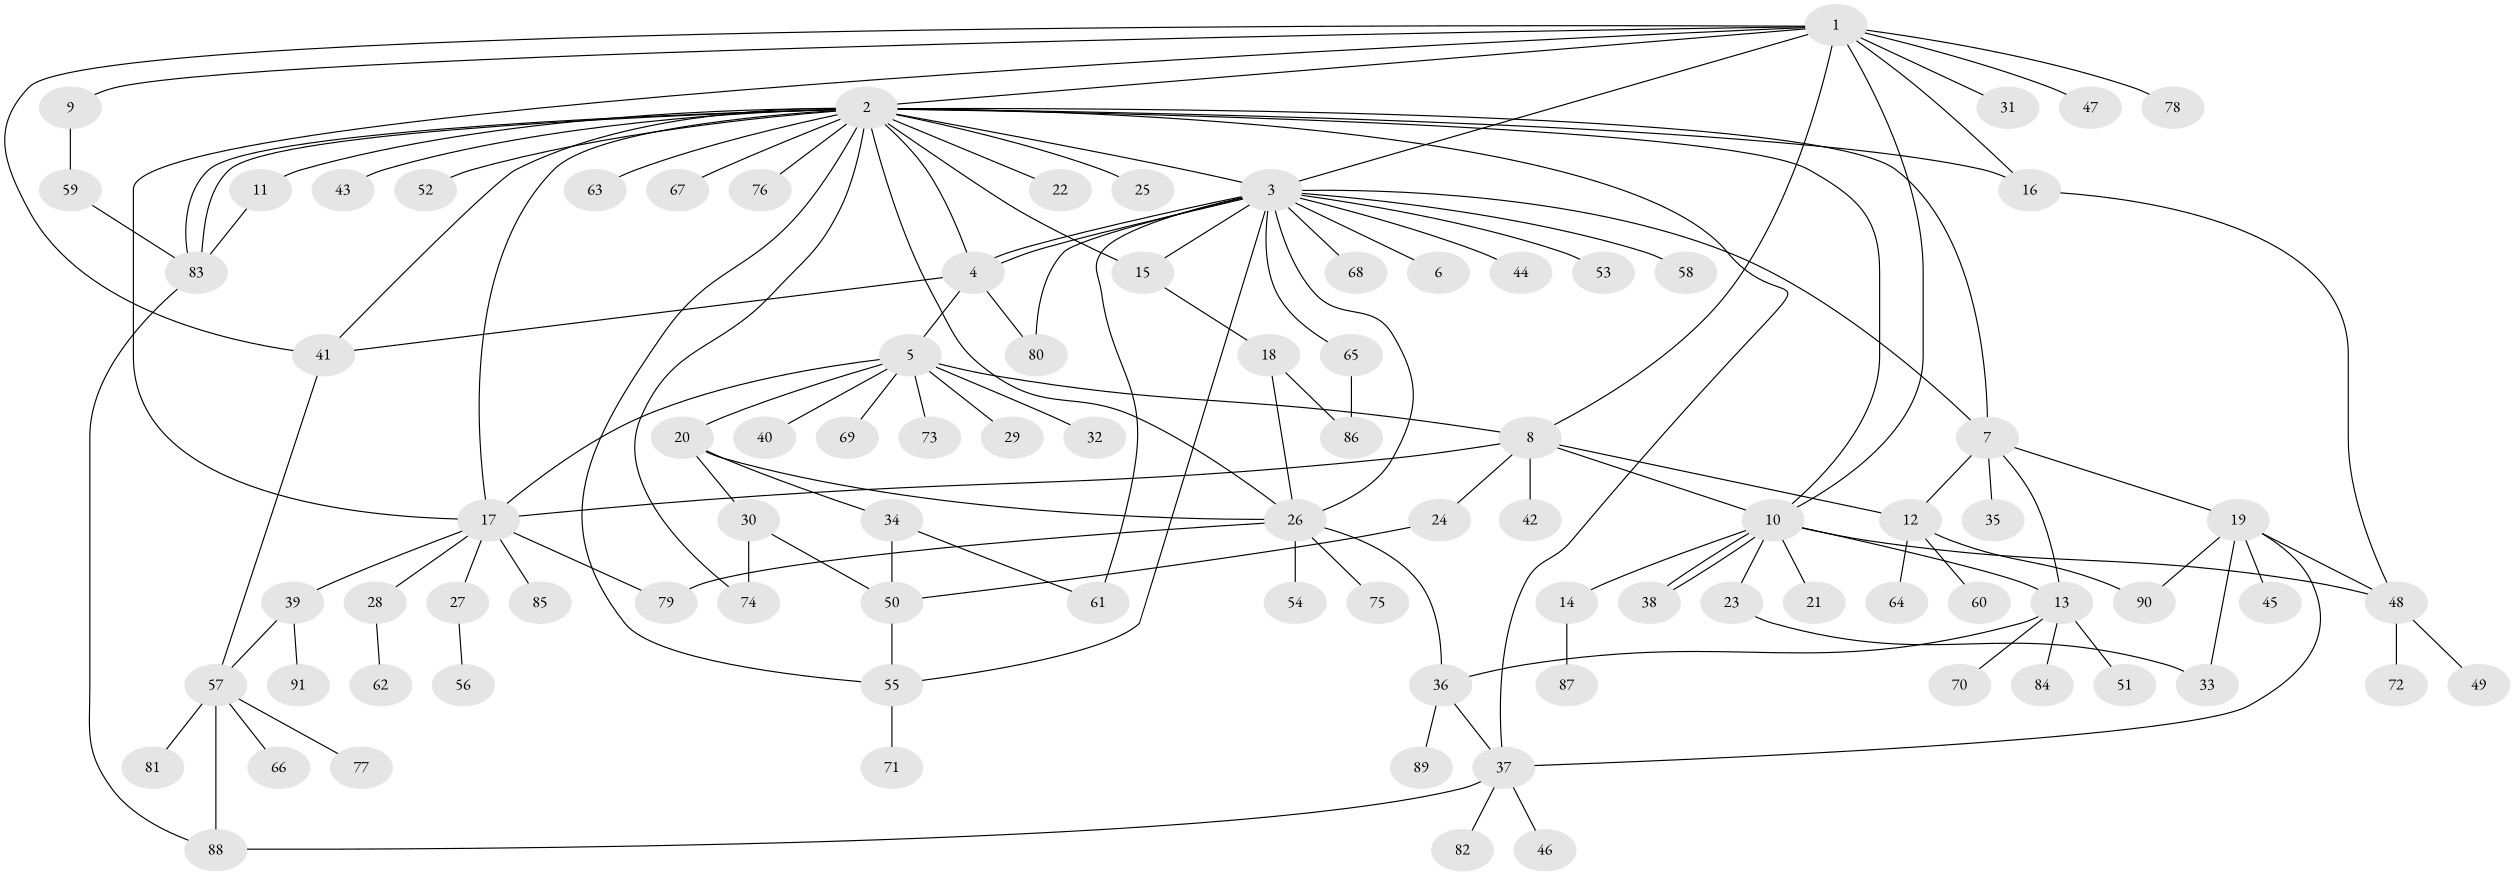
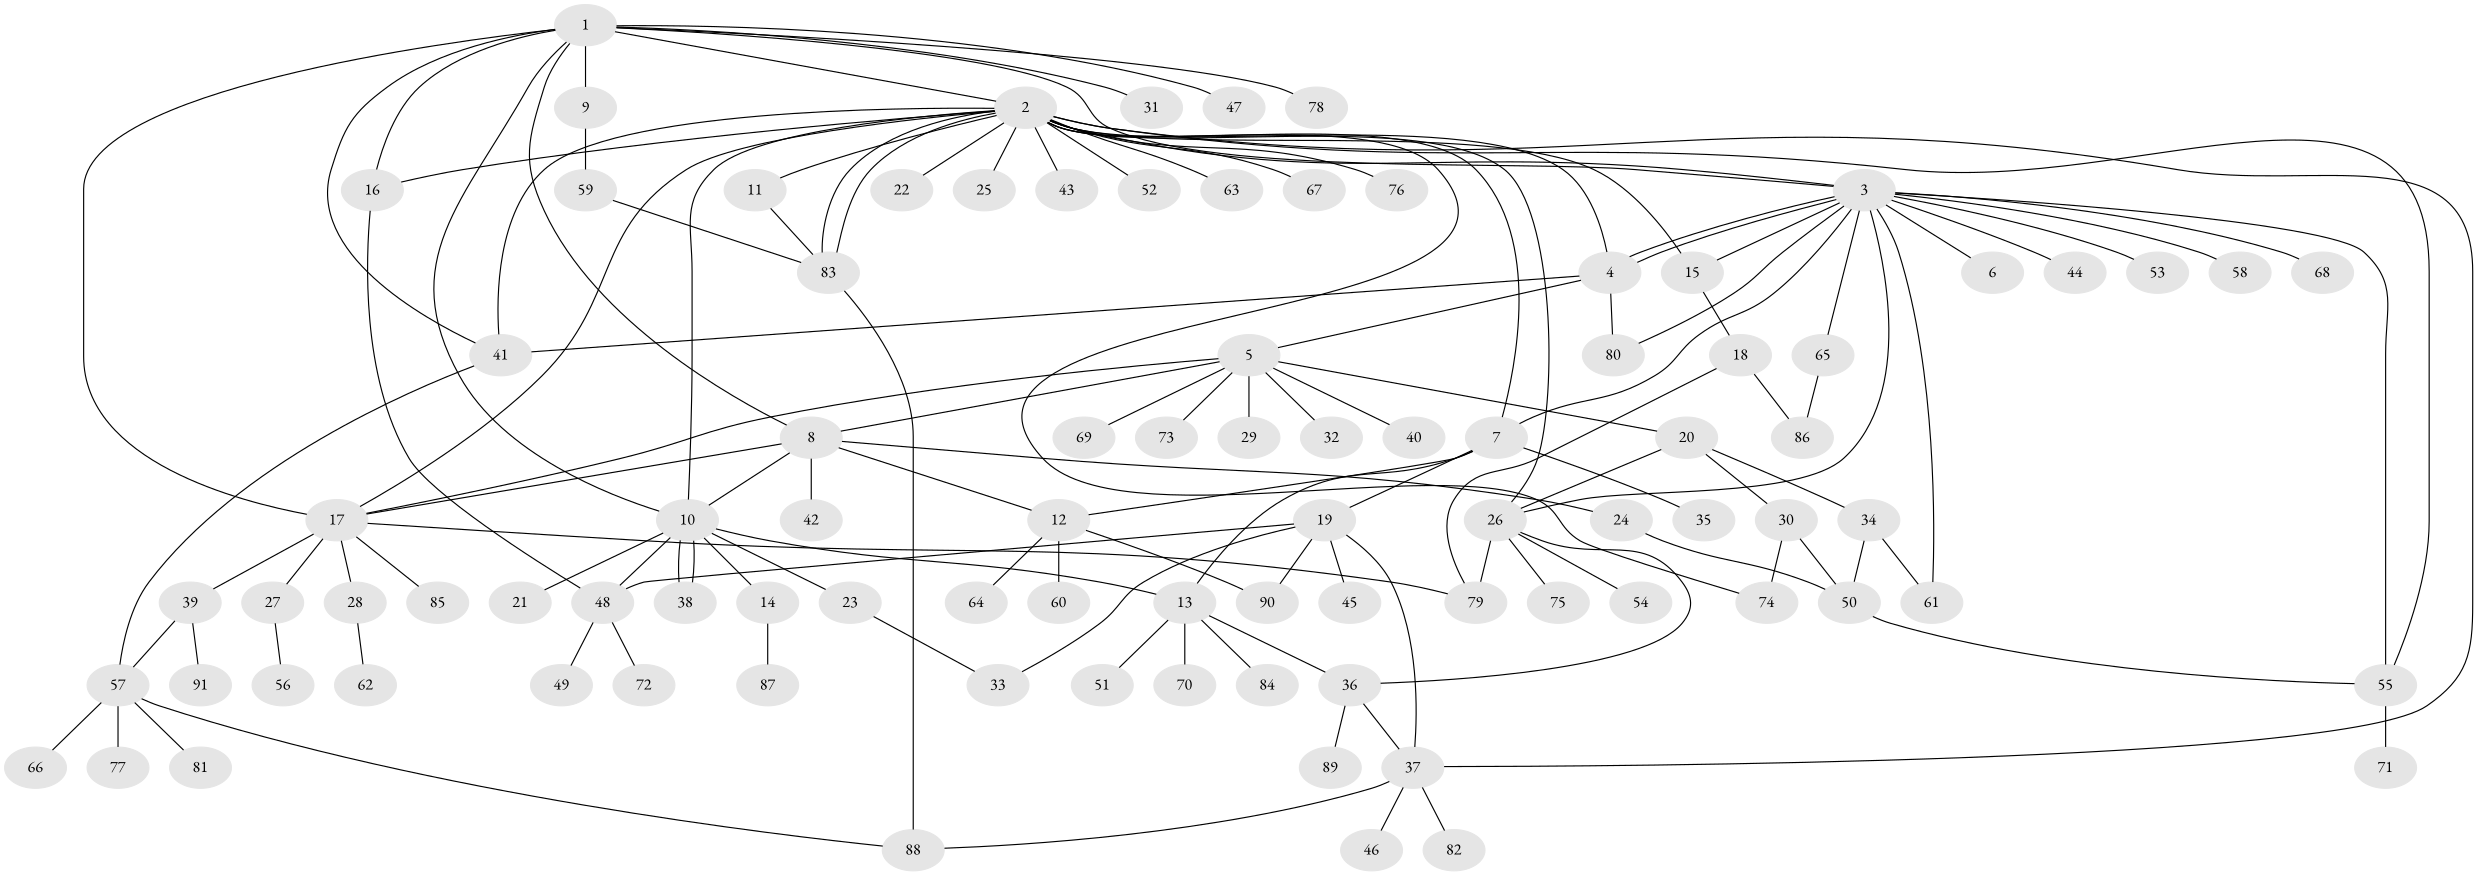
edge "18" -- "26": now "18" -- "79"
